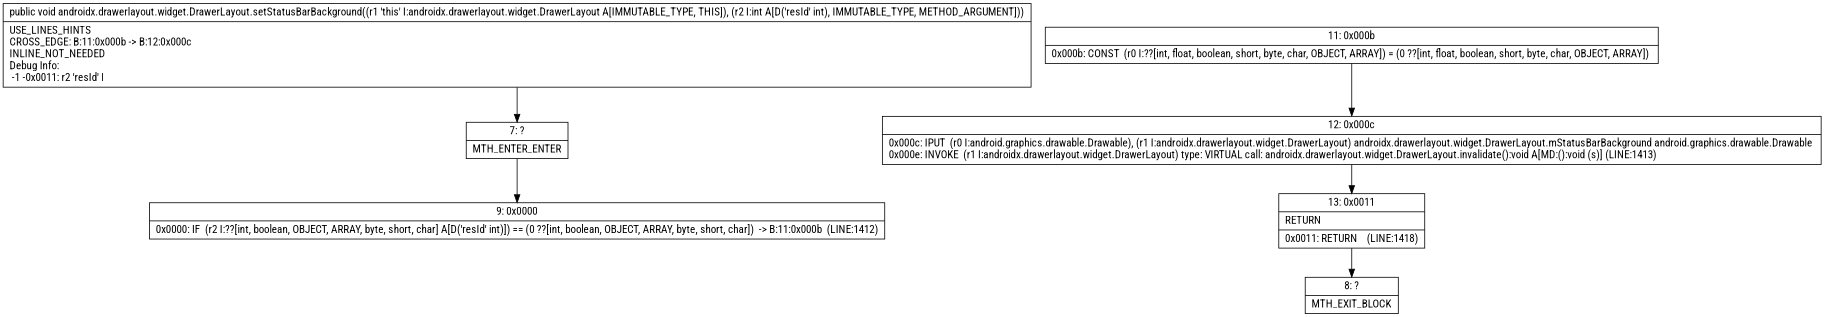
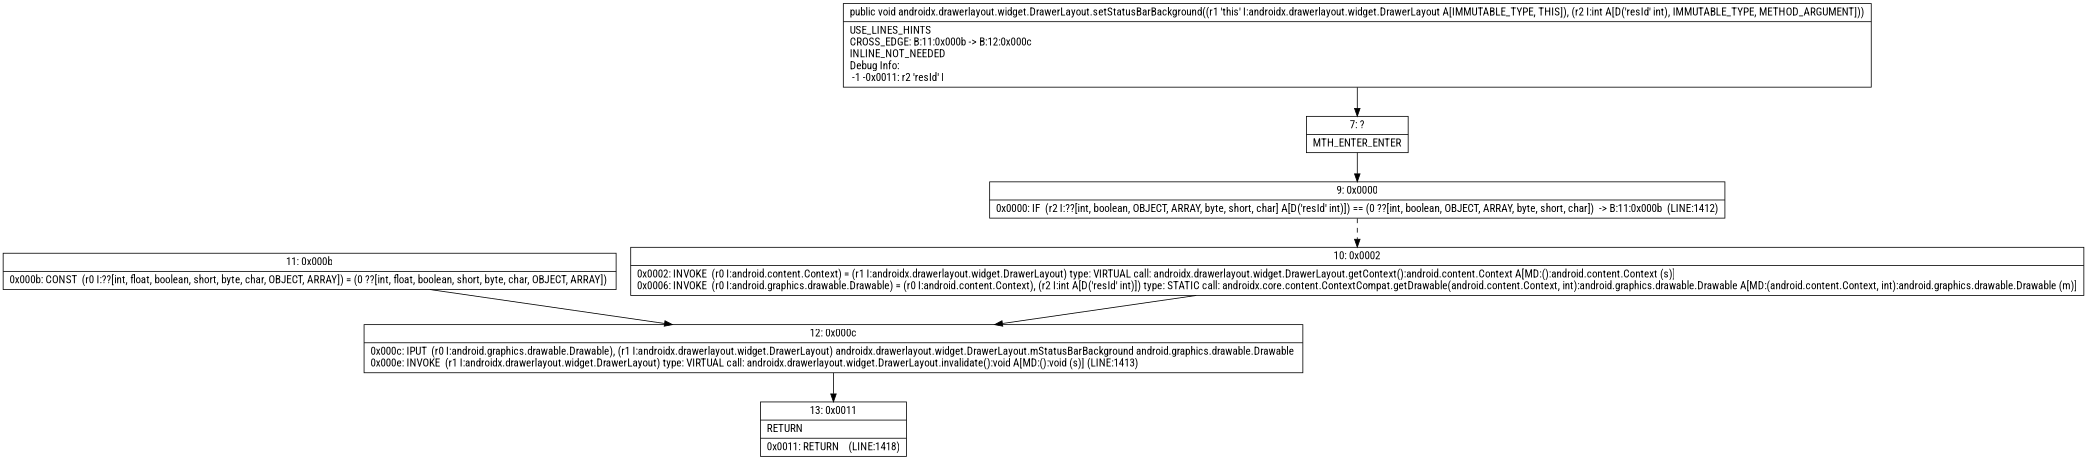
node "10: 0x0002": added
node "8: ?": removed
